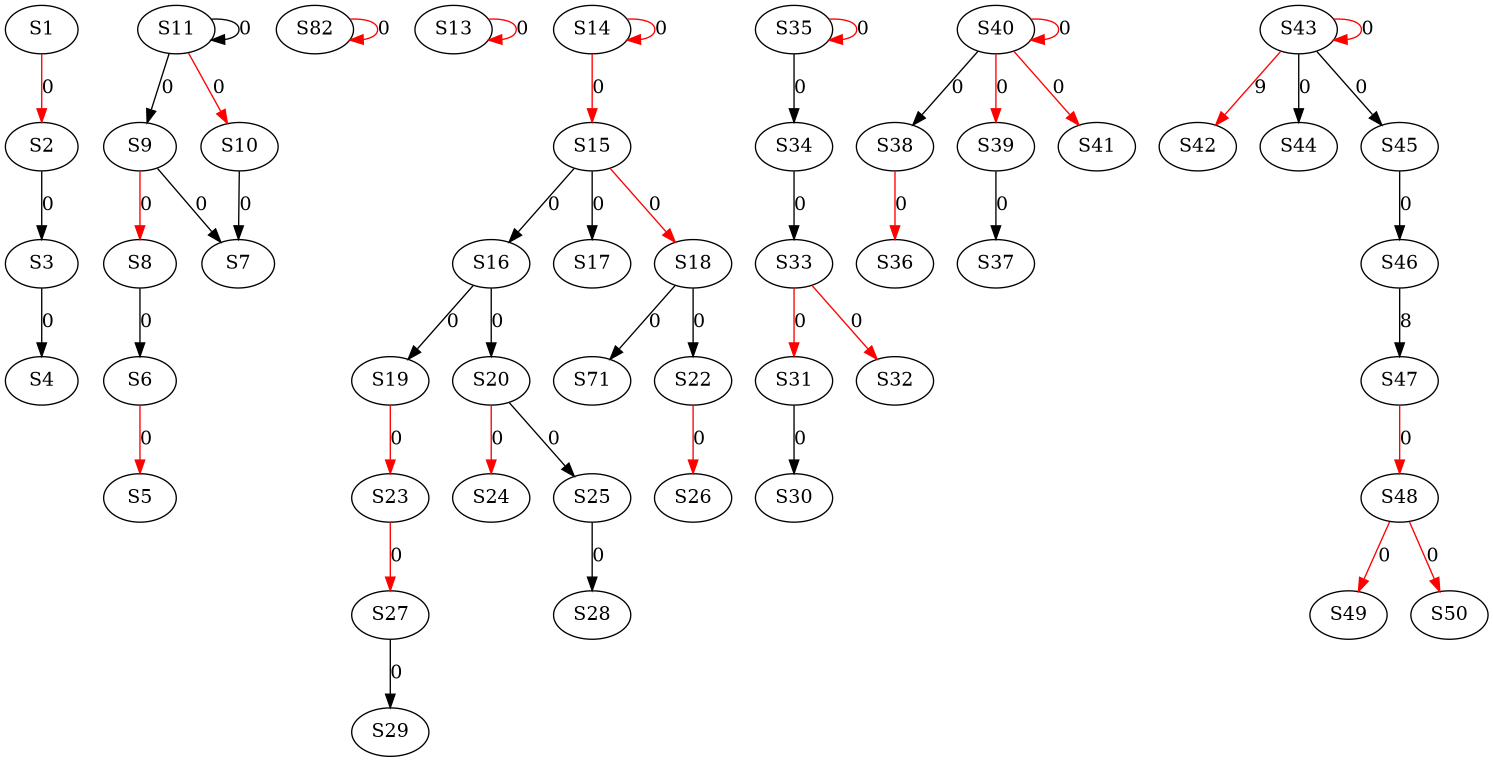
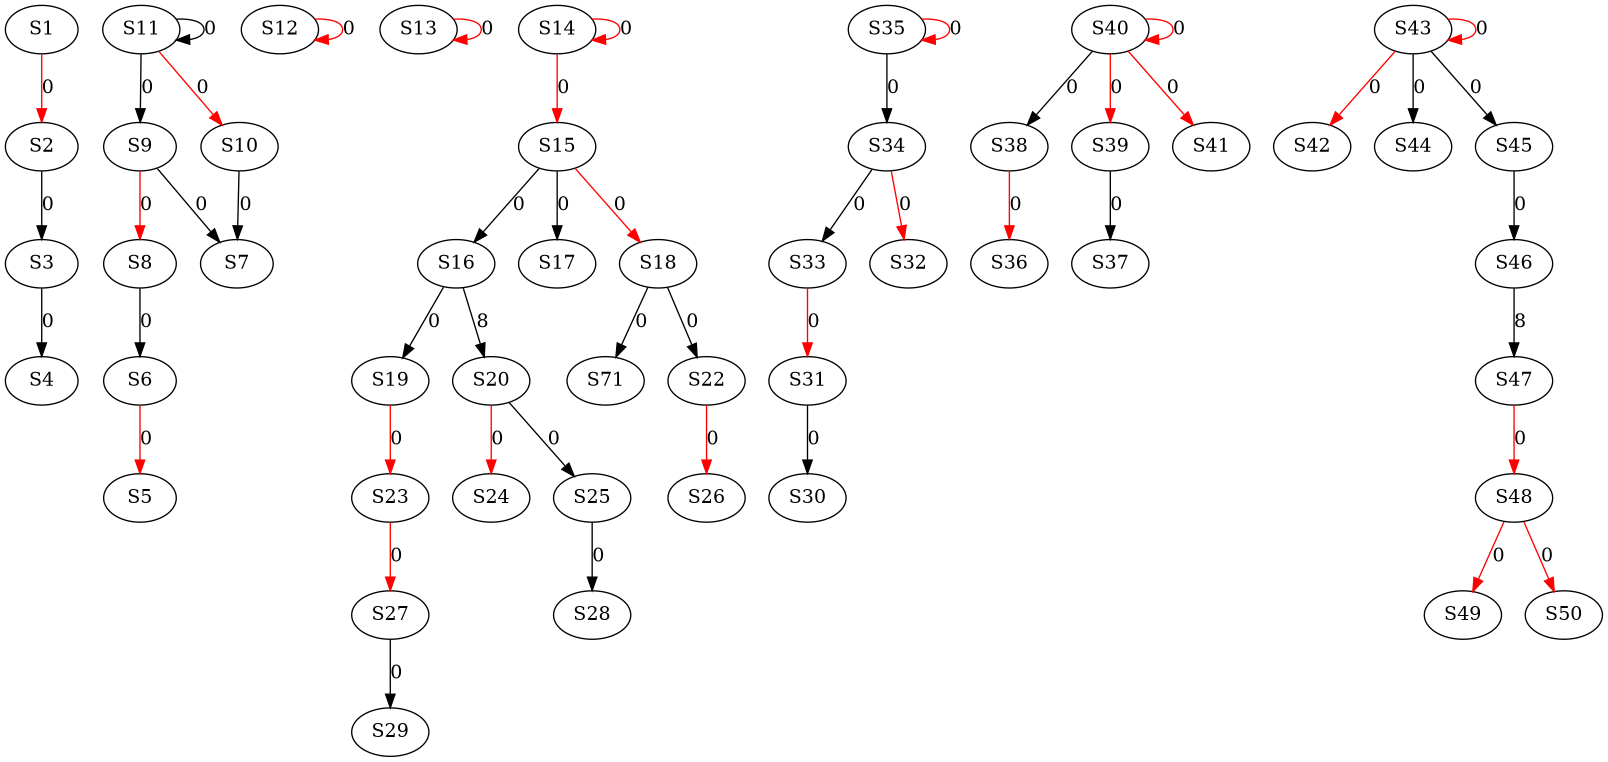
node "S82": label "S82" -> "S12"
edge "S43" -> "S42": label "9" -> "0"
edge "S33" -> "S32": now "S34" -> "S32"
edge "S16" -> "S20": label "0" -> "8"
